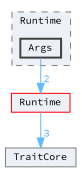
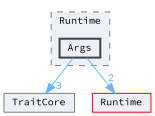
edge "Runtime" -> "TraitCore": now "Args" -> "TraitCore"
